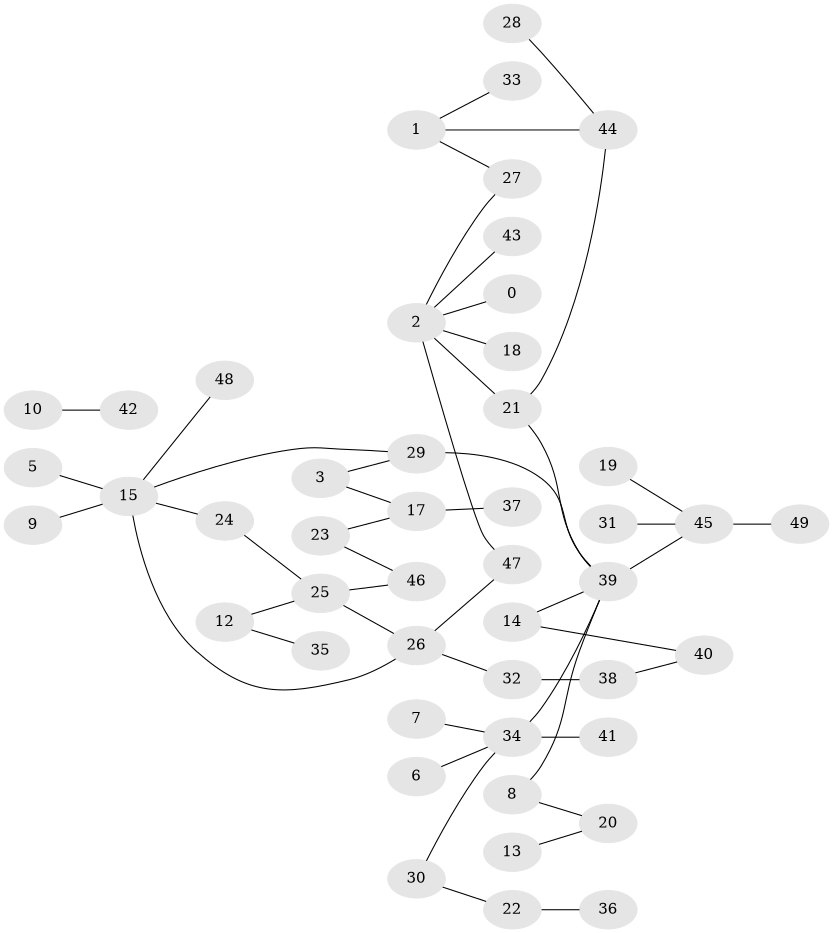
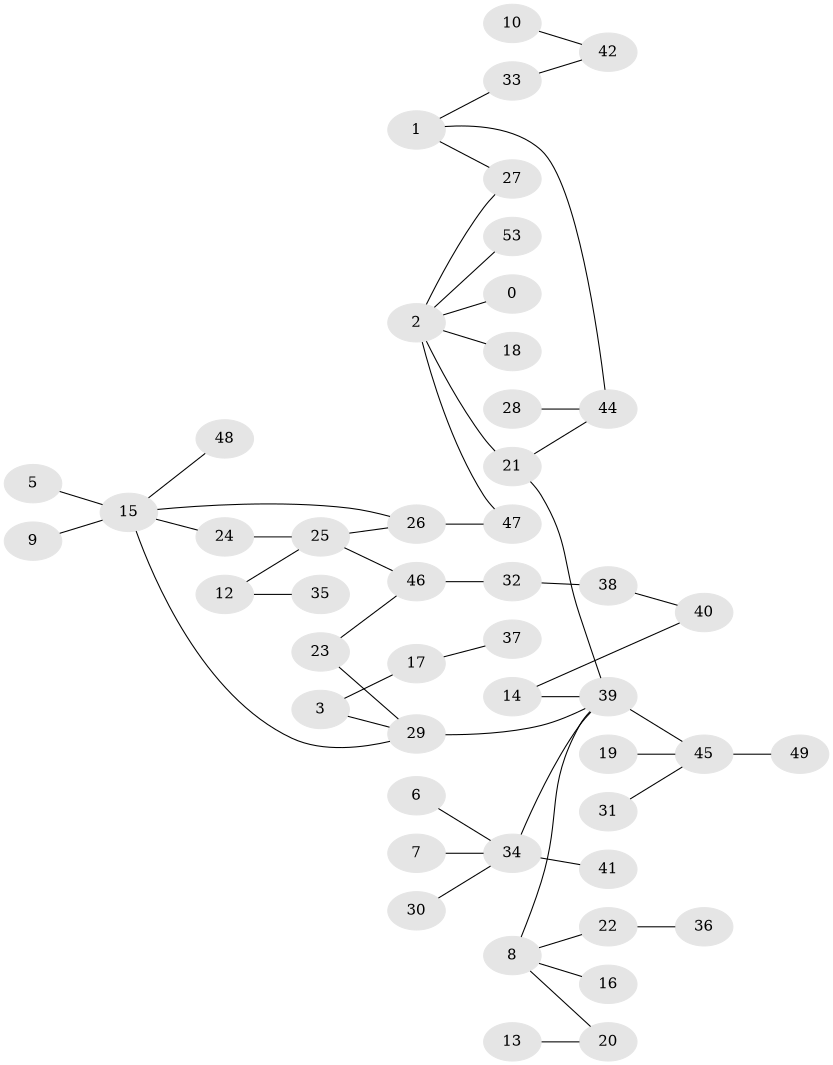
edge "42" -- "33": added
node "43": label "43" -> "53"
edge "17" -- "23": now "29" -- "23"
edge "26" -- "32": now "46" -- "32"
edge "30" -- "22": now "8" -- "22"
node "16": added
